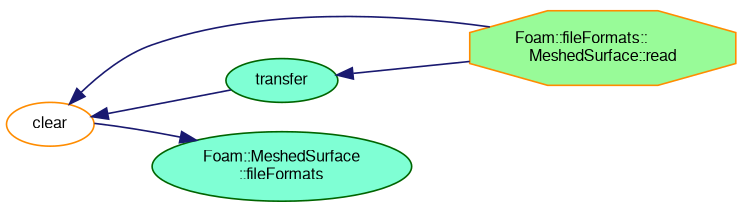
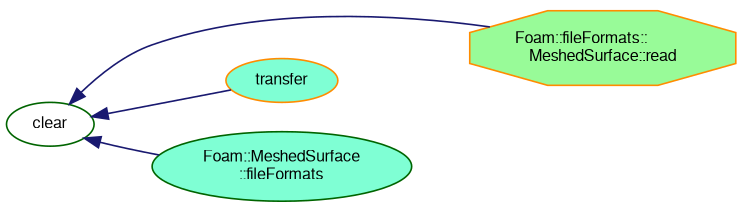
edge "Foam::fileFormats:: MeshedSurface::read" -> "transfer": removed
node "transfer": color darkgreen -> darkorange
node "clear": color darkorange -> darkgreen
edge "clear" -> "Foam::MeshedSurface ::fileFormats": reversed
